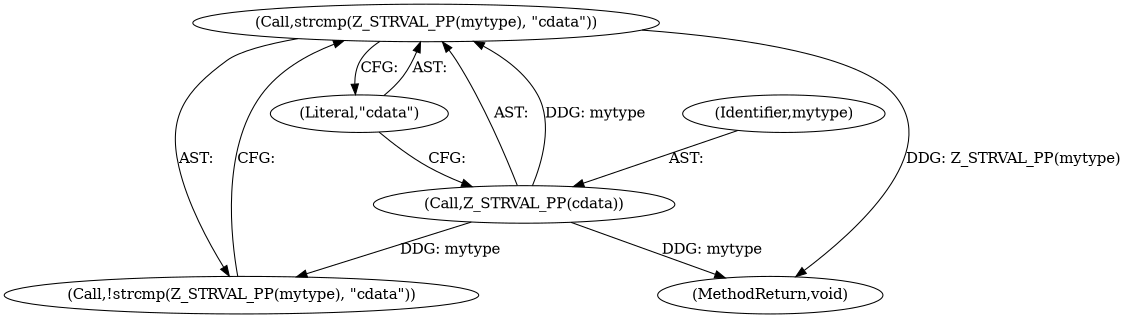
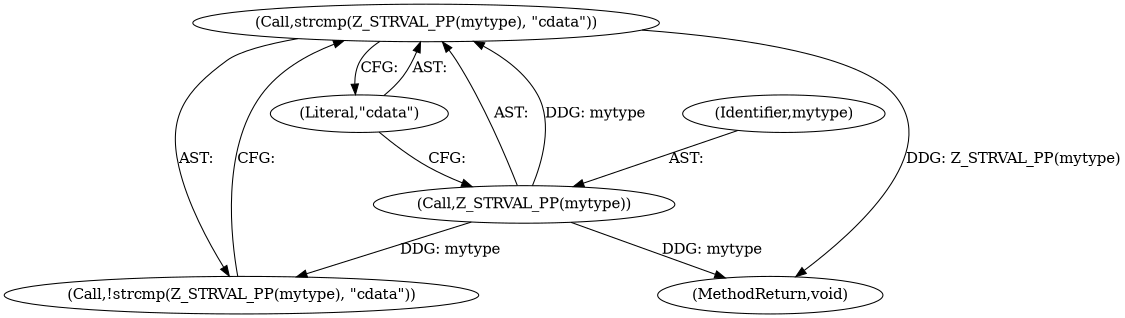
node "(Call,Z_STRVAL_PP(cdata))": label "(Call,Z_STRVAL_PP(cdata))" -> "(Call,Z_STRVAL_PP(mytype))"
